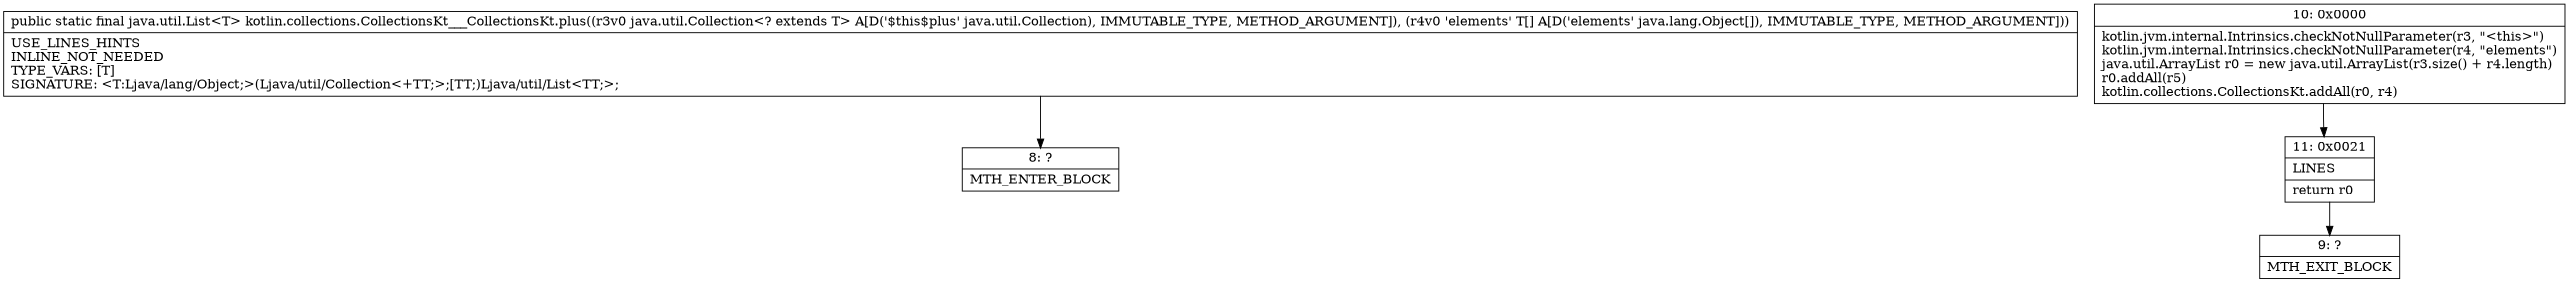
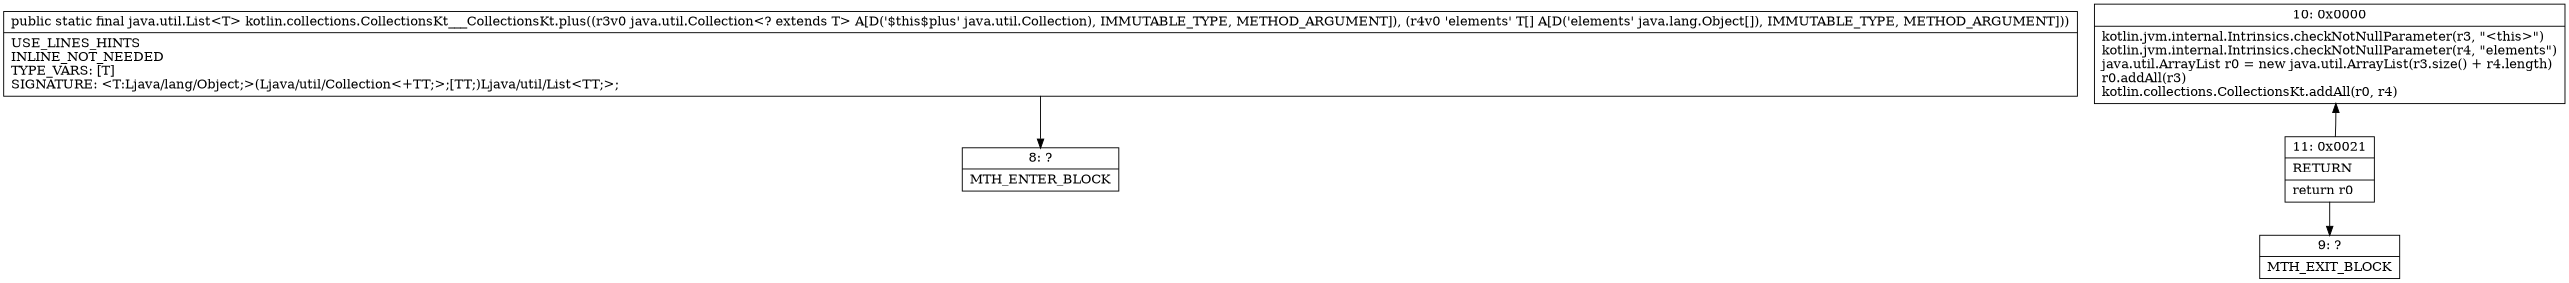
node "10: 0x0000": text "r0.addAll(r5)" -> "r0.addAll(r3)"
edge "10: 0x0000" -> "11: 0x0021": reversed
node "11: 0x0021": text "LINES" -> "RETURN"
